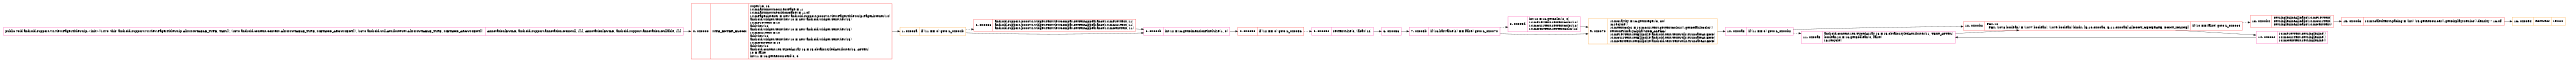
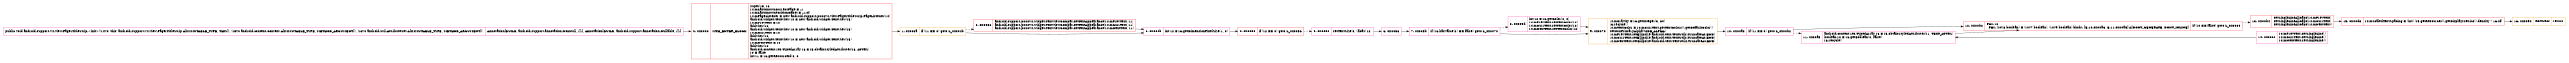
edge "12: 0x00b2" -> "14: 0x00c4": removed
